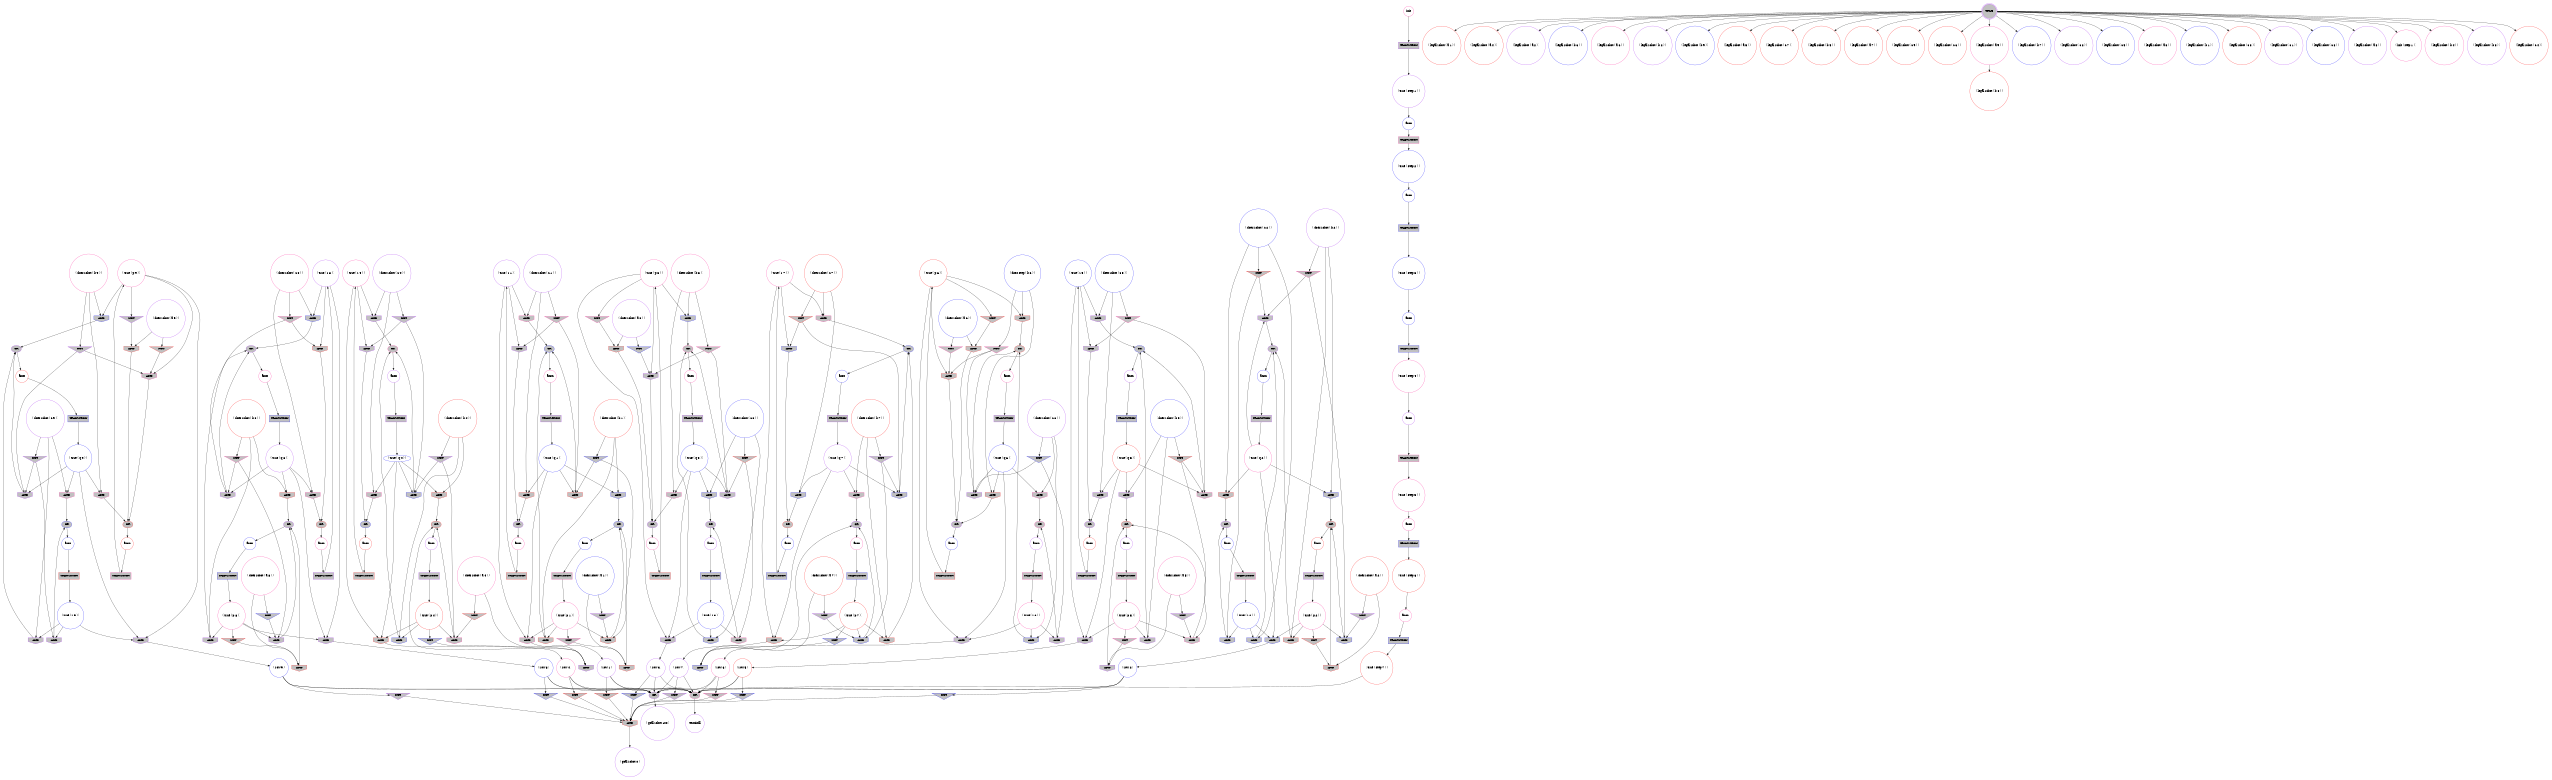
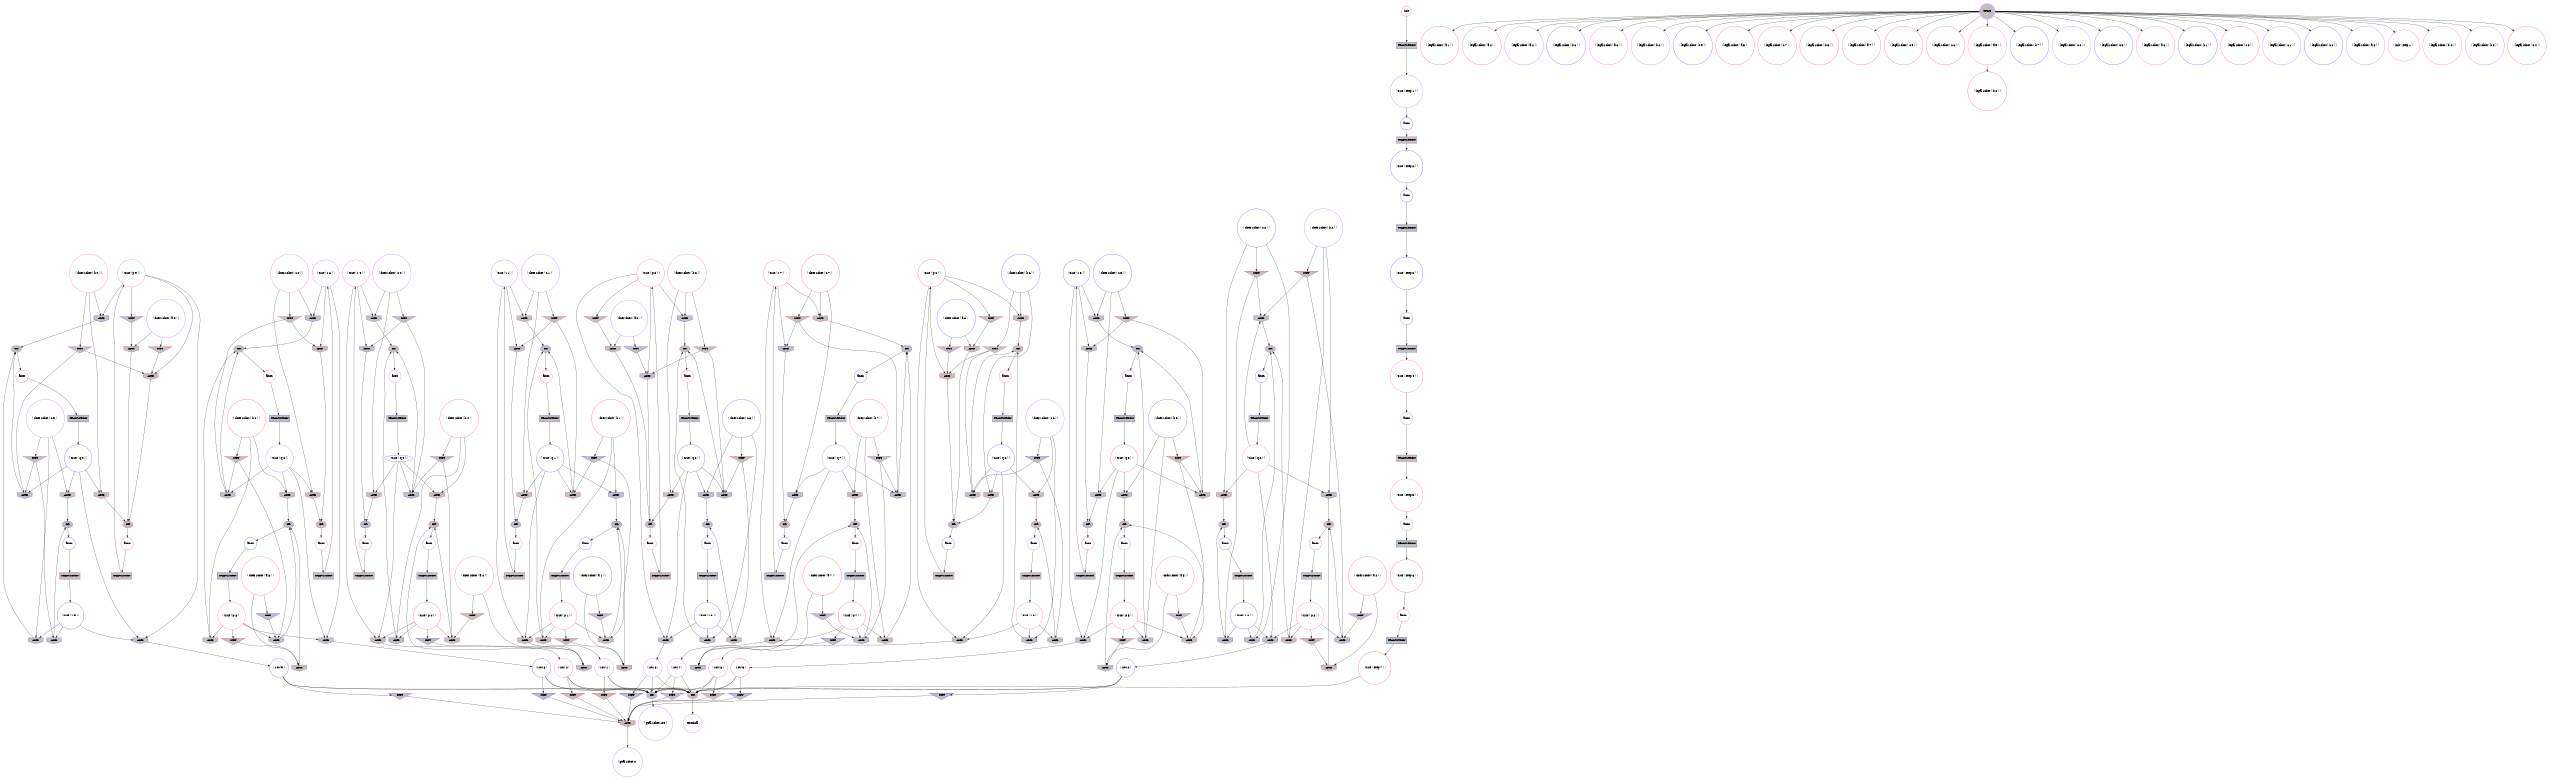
node "( does step ( b 6 ) )": label "( does step ( b 6 ) )" -> "( does robot ( b 6 ) )"
node "( does robot ( a 3 ) )": label "( does robot ( a 3 ) )" -> "( does does ( a 3 ) )"
